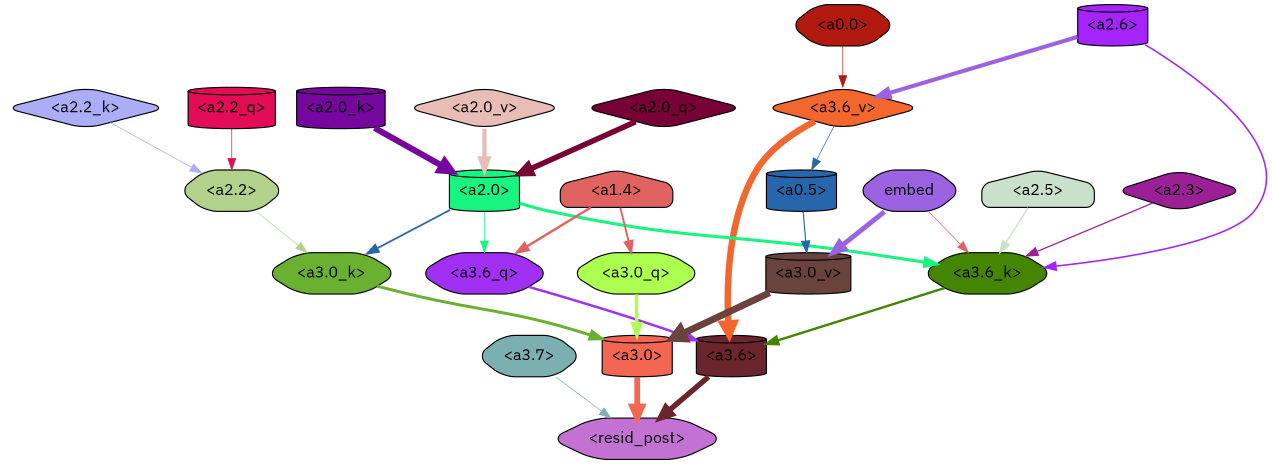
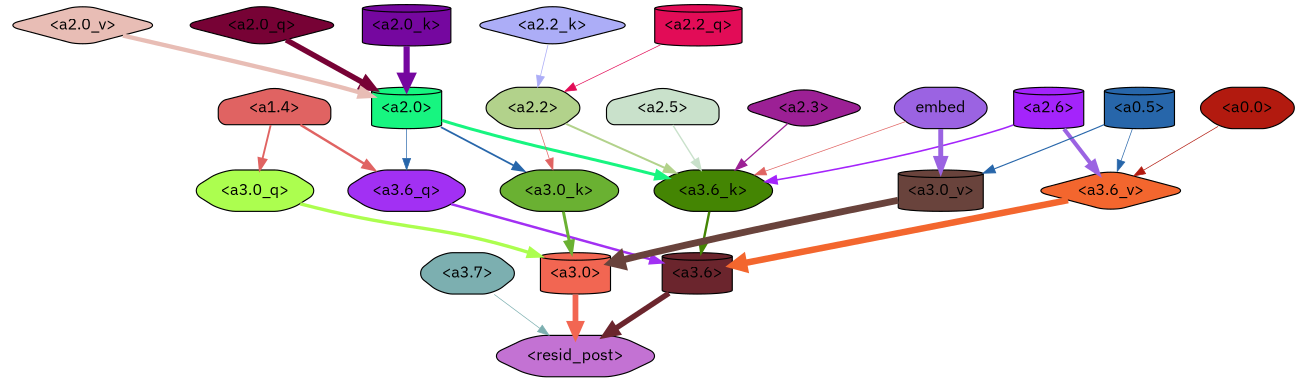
edge "<a3.6_v>" -> "<a0.5>": reversed
edge "<a2.2>" -> "<a3.6_k>": added
edge "<a2.0>" -> "<a3.6_q>": color #17f580 -> #2766aa
edge "<a2.2>" -> "<a3.0_k>": color #b2d28b -> #e06362
